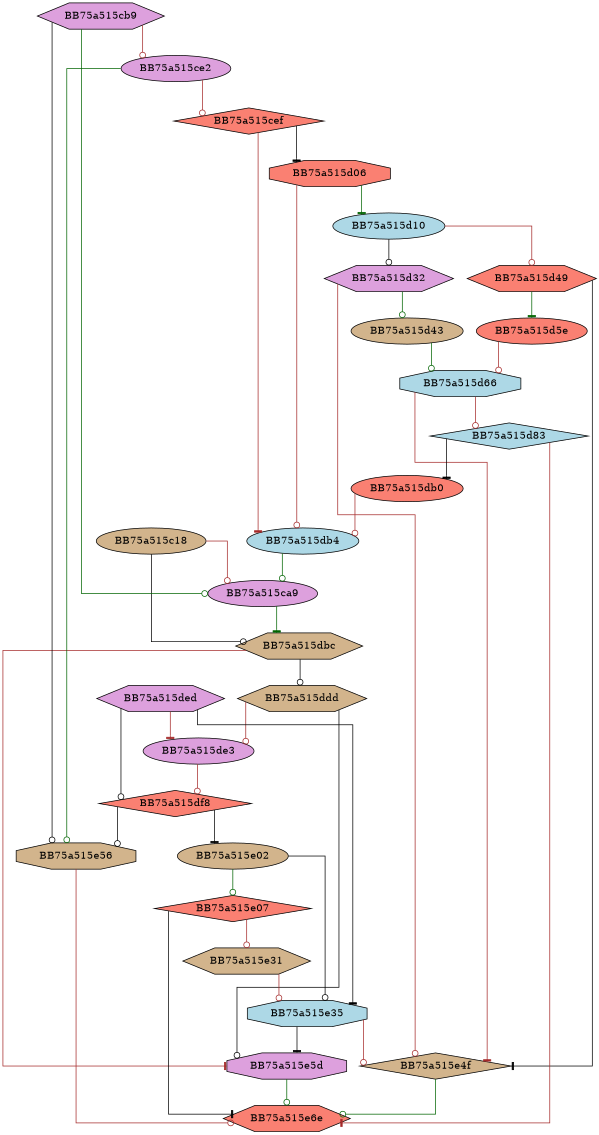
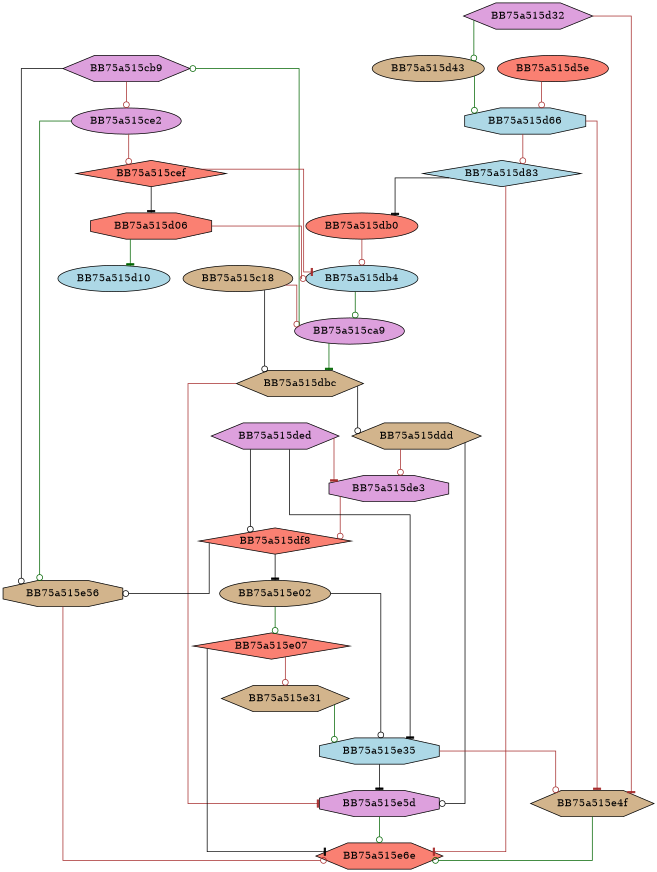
edge "BB75a515d10" -> "BB75a515d32": removed
node "BB75a515d49": removed
edge "BB75a515cb9" -> "BB75a515ca9": reversed
edge "BB75a515d32" -> "BB75a515e4f": arrowhead odot -> tee
node "BB75a515de3": shape ellipse -> octagon
edge "BB75a515e31" -> "BB75a515e35": color brown -> darkgreen
node "BB75a515e4f": shape diamond -> hexagon
